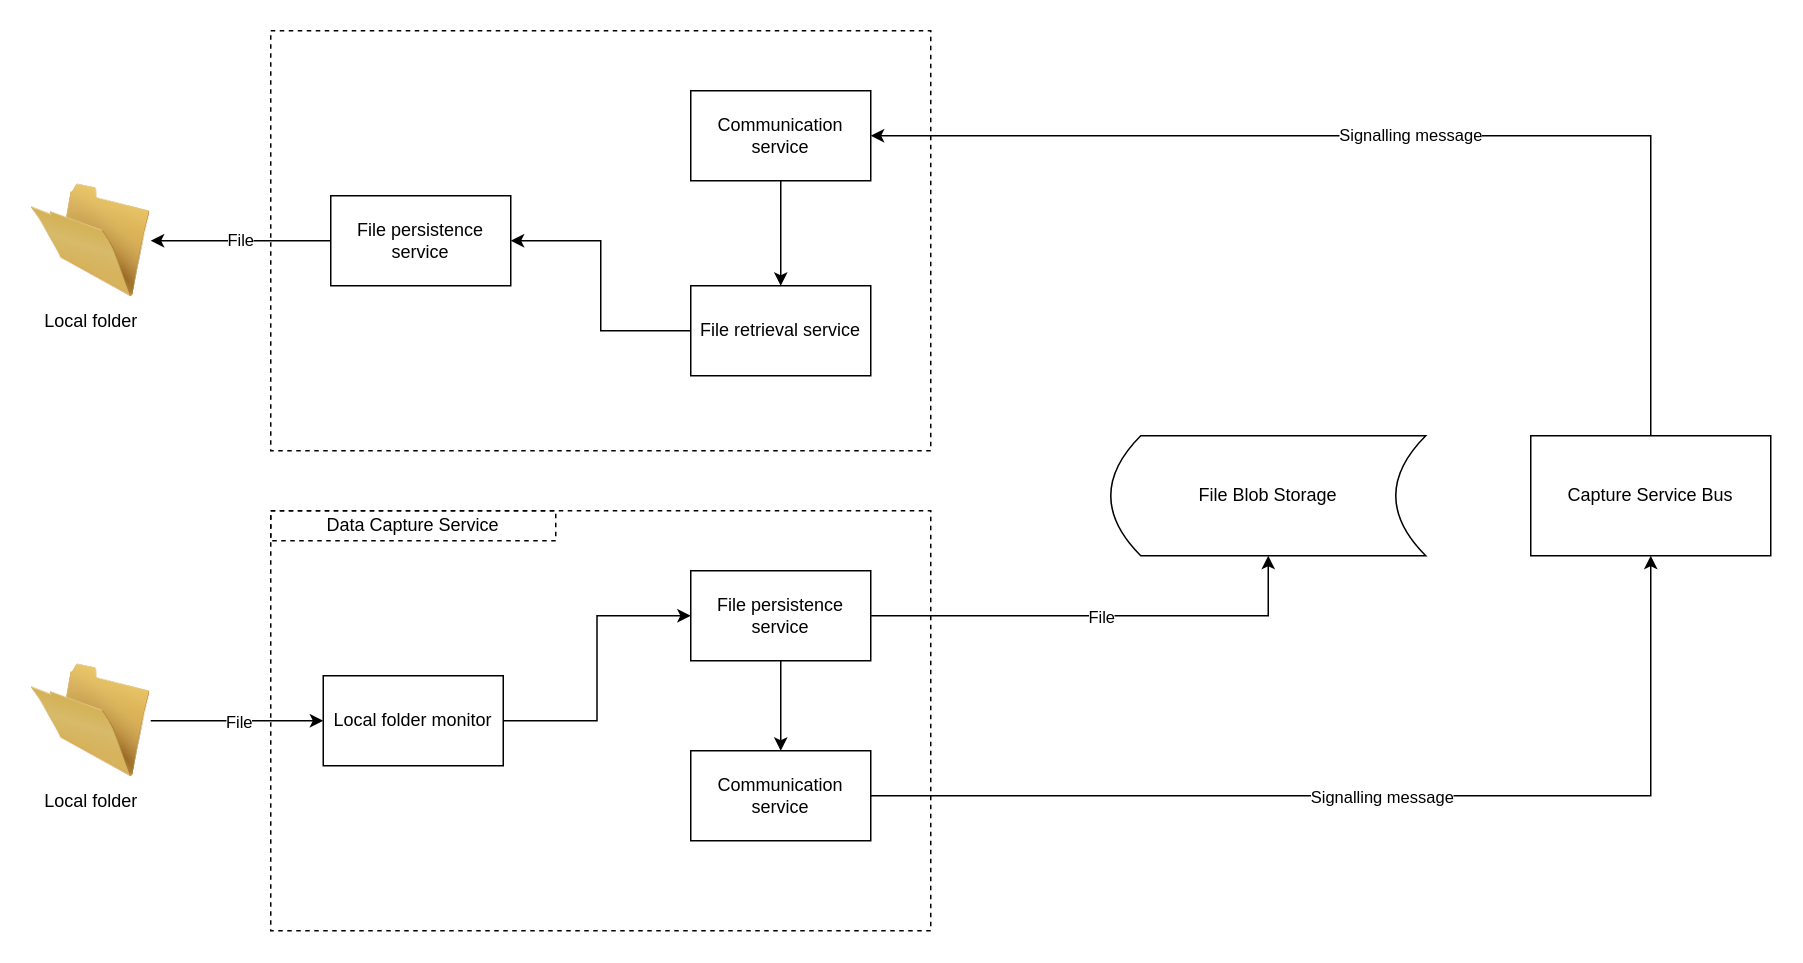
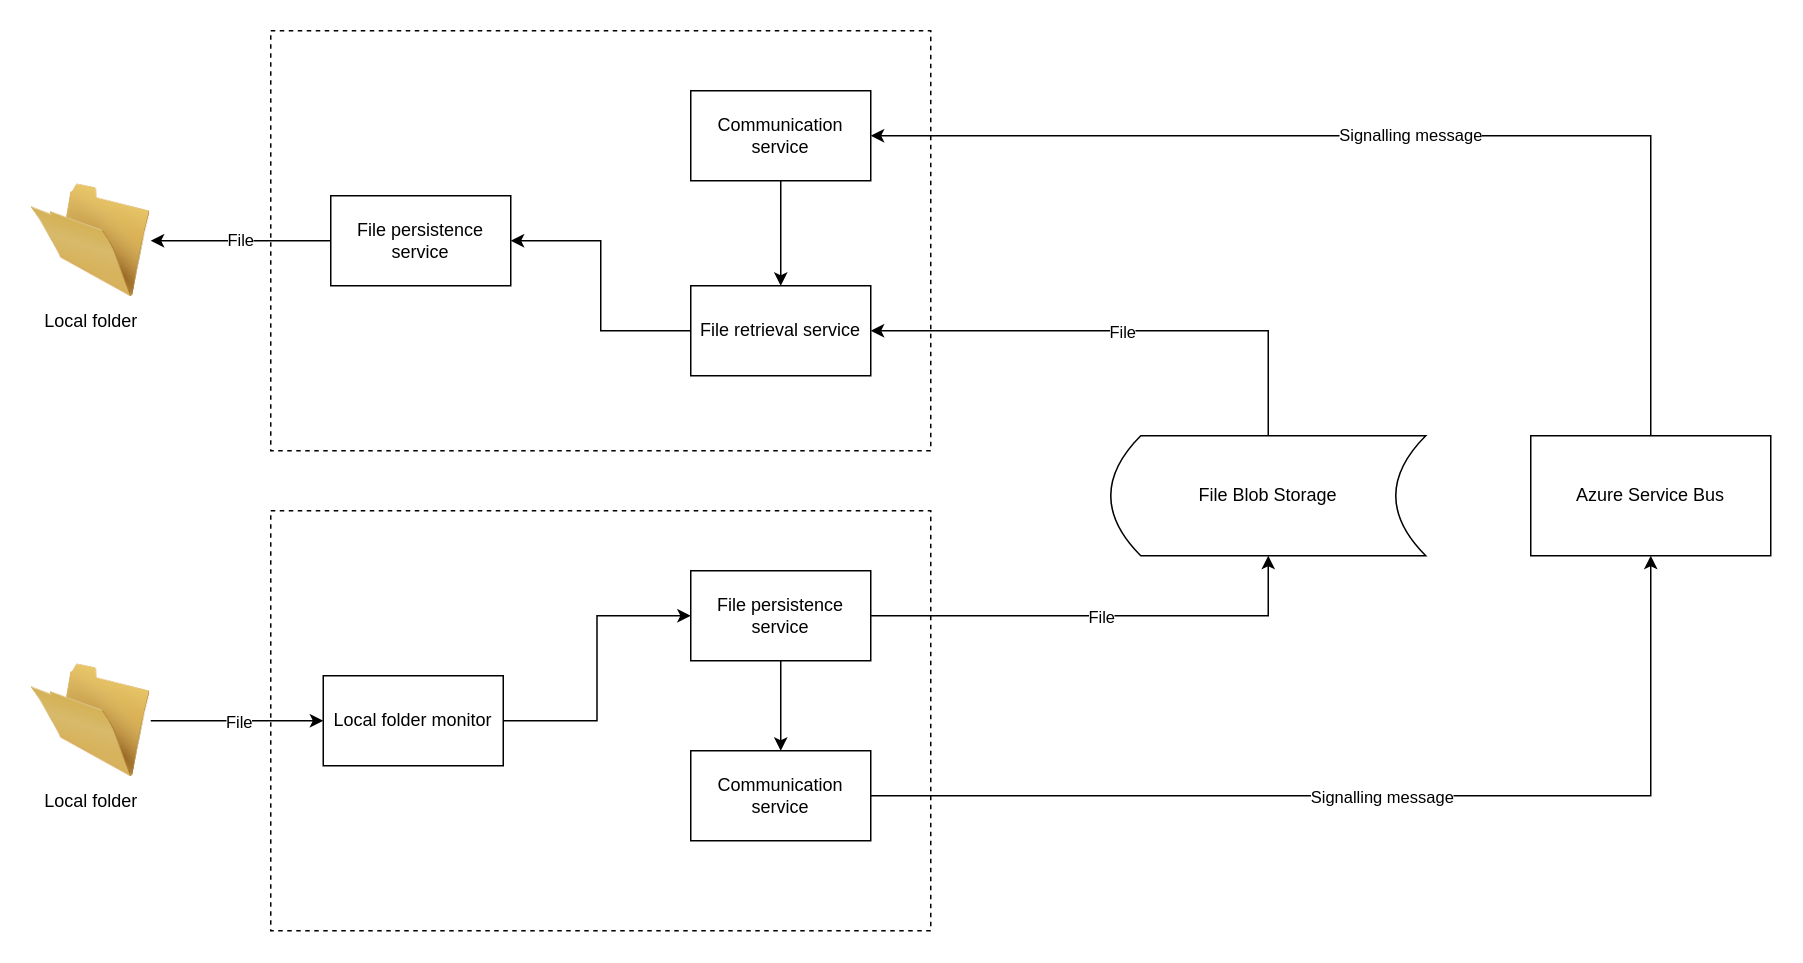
edge "File Blob Storage" -> "File retrieval service": added, label "File"
node "Capture Service Bus": label "Capture Service Bus" -> "Azure Service Bus"
node "Data Capture Service": removed
